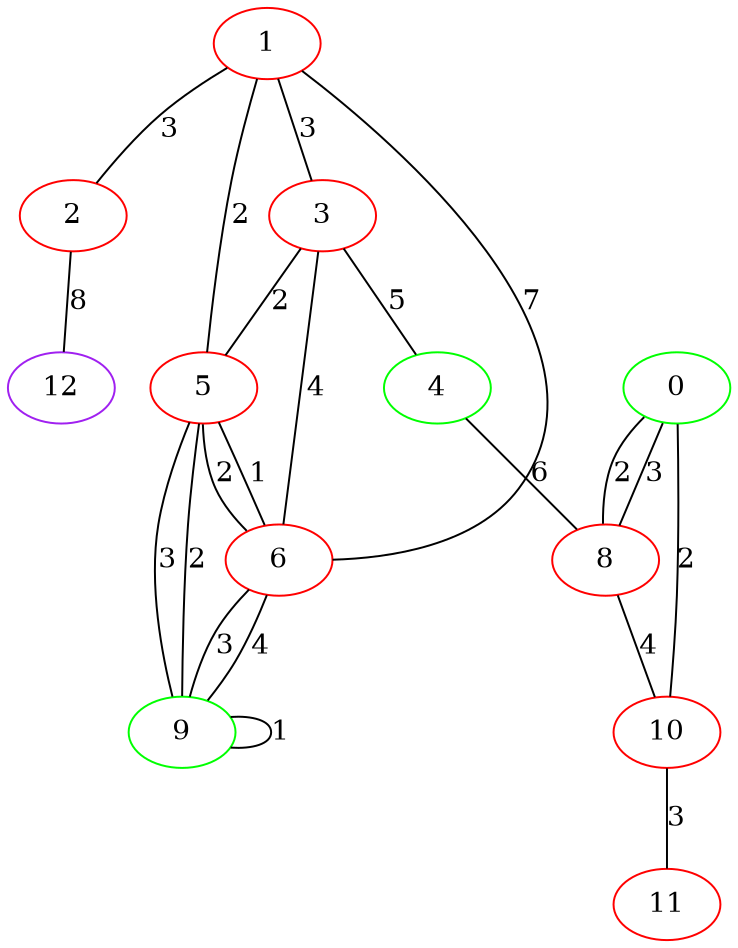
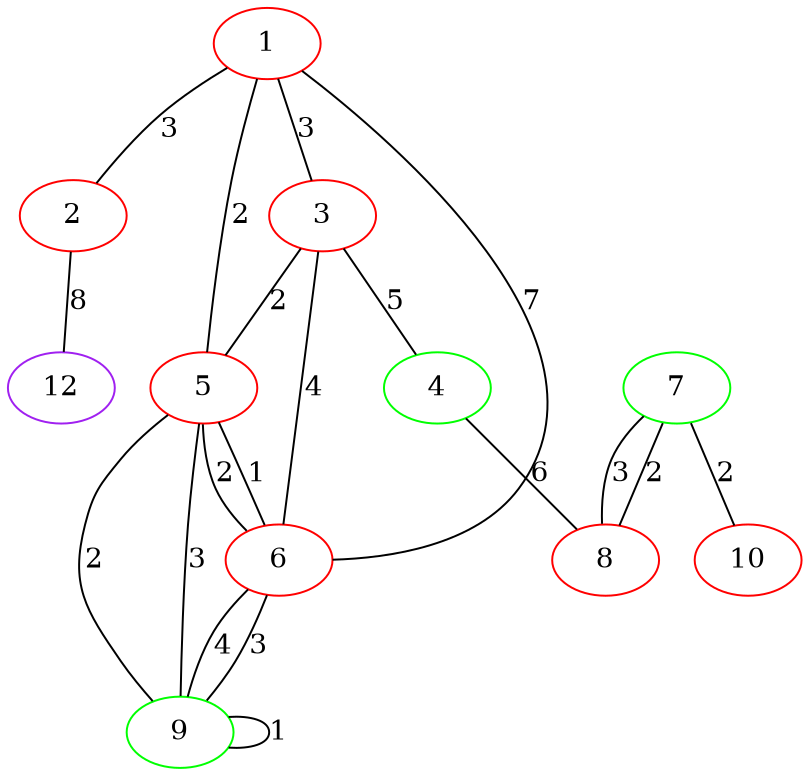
node "0": label "0" -> "7"
edge "8" -- "10": removed, label "4"
node "11": removed
